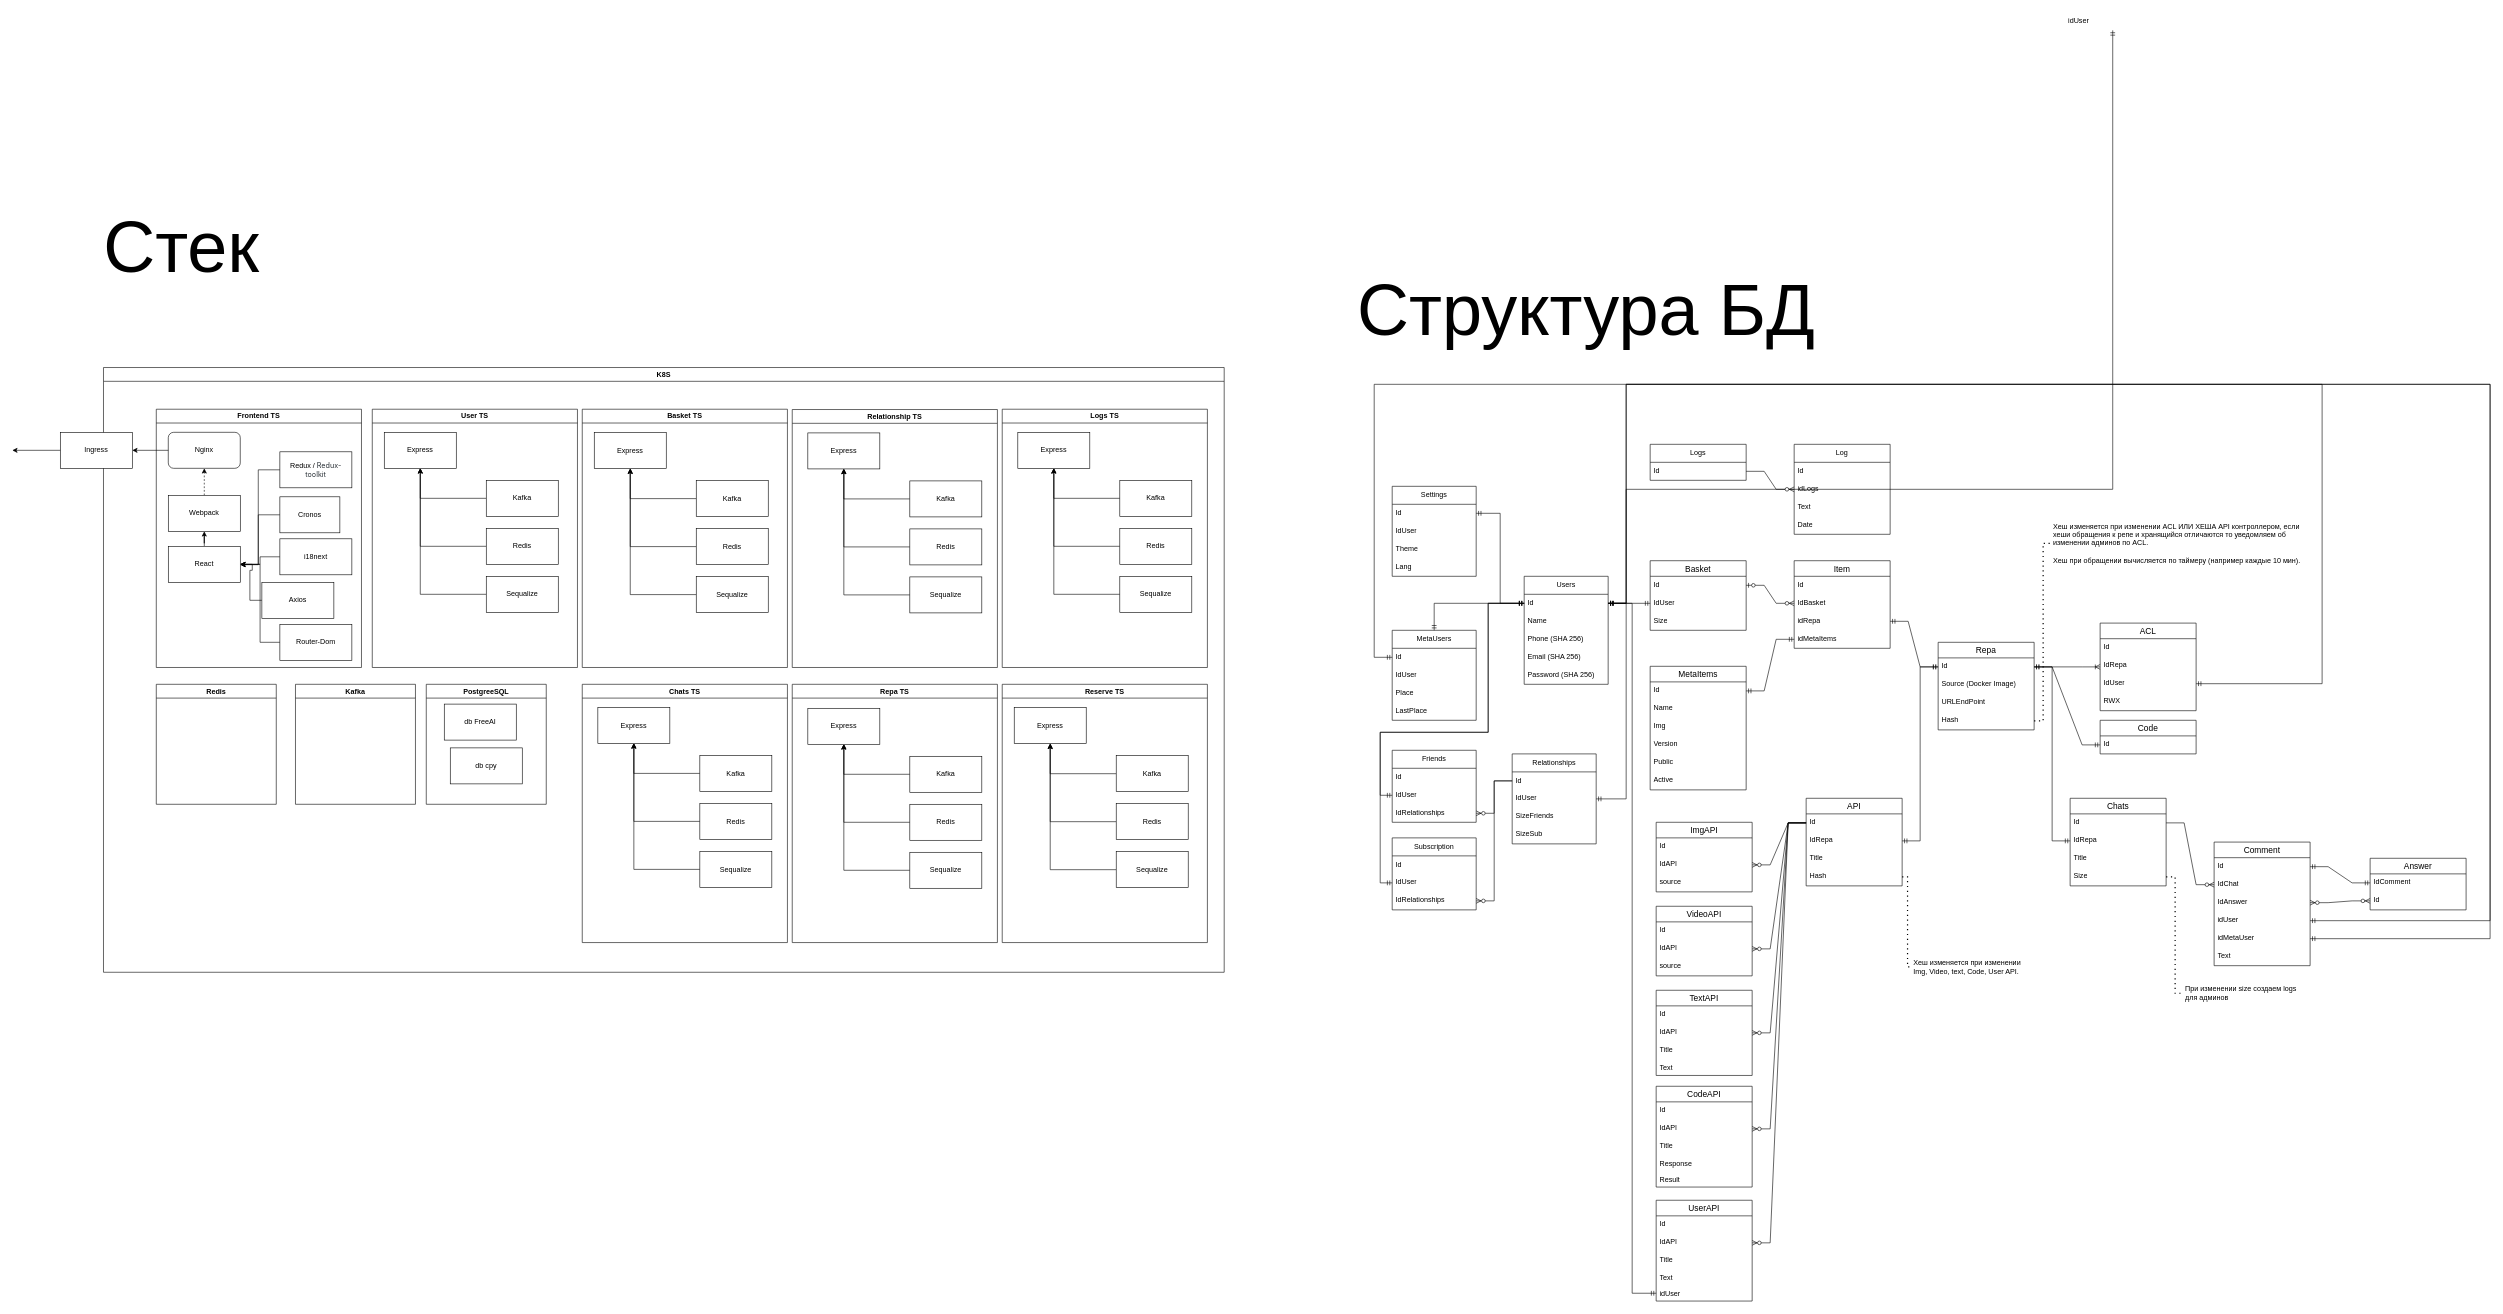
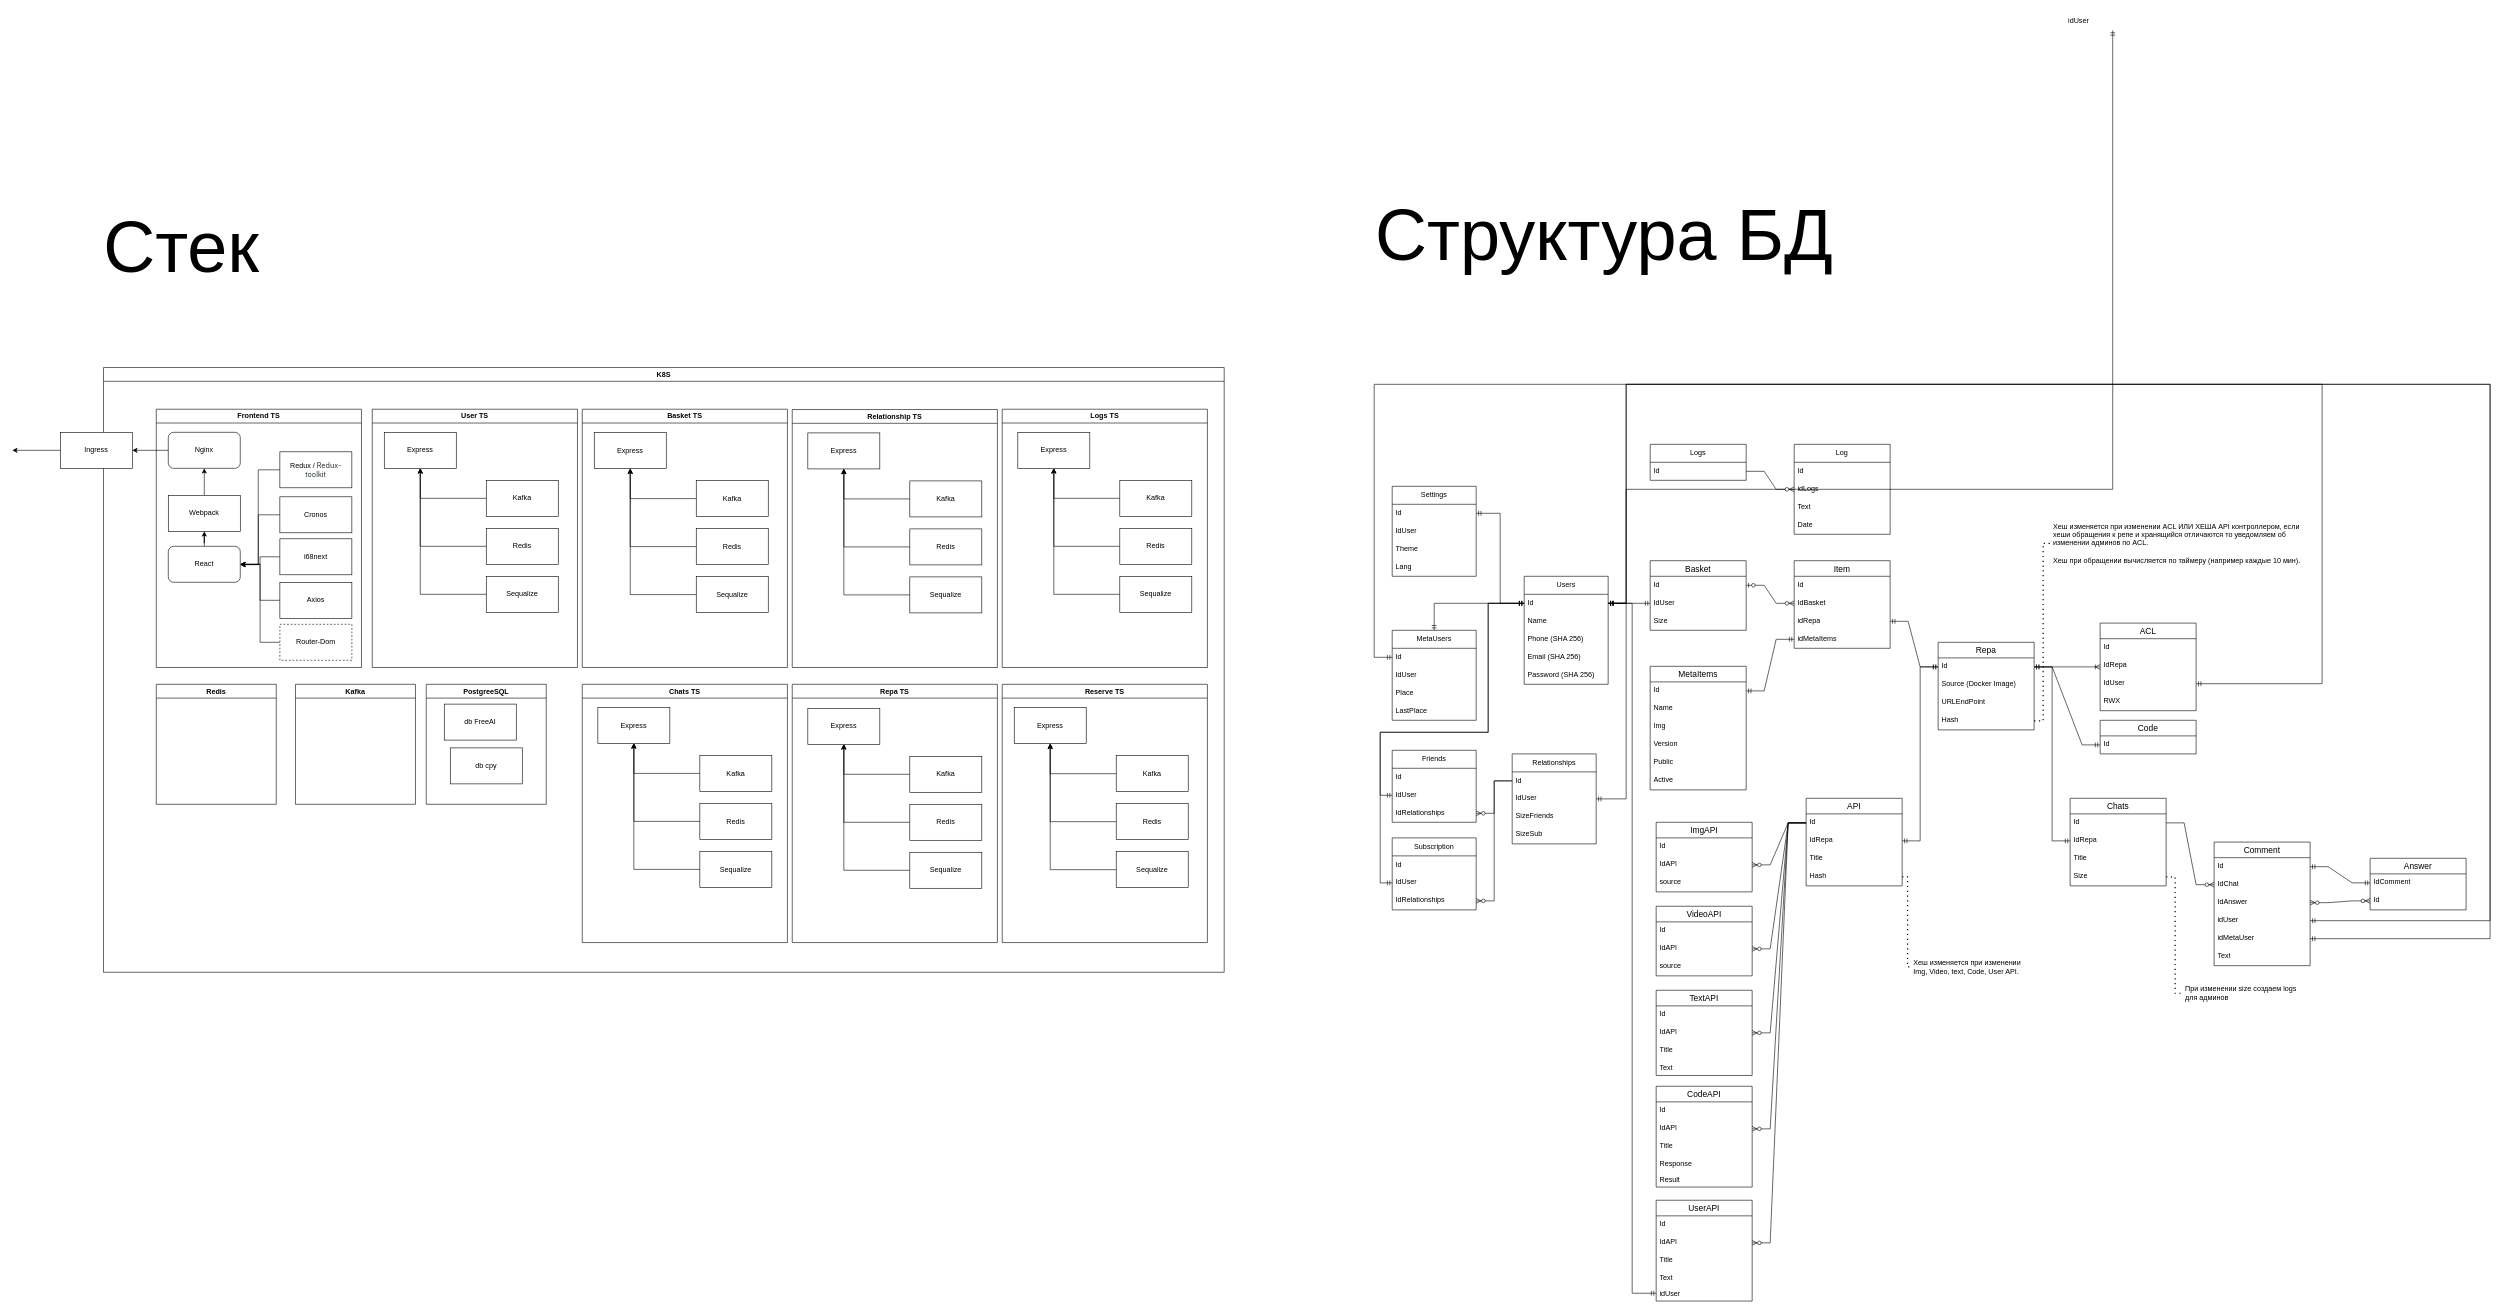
node "Структура БД": moved (1692, 309) -> (1710, 234)
edge "Webpack" -> "Nginx": style dashed -> solid
node "Cronos": size 60x36 -> 72x36
node "i18next": label "i18next" -> "i68next"
node "React": shape rectangle -> rounded rectangle
node "Axios": moved (298, 600) -> (316, 600)
node "Router-Dom": style solid -> dashed
